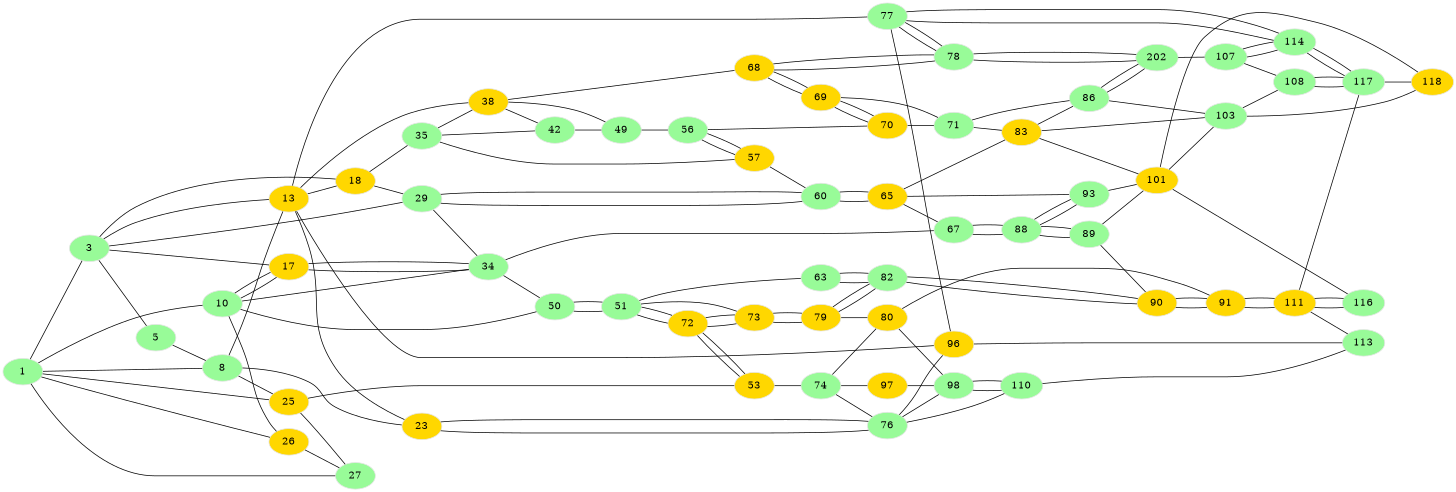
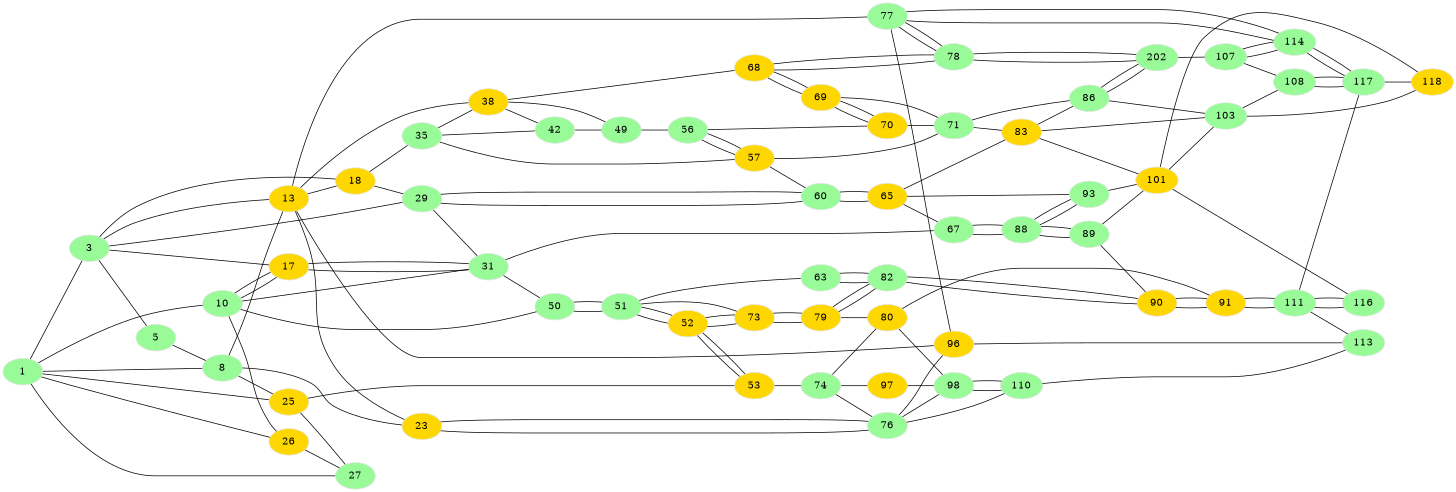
edge "71" -- "57": added
node "34": label "34" -> "31"
node "111": fillcolor gold -> palegreen
node "72": label "72" -> "52"
